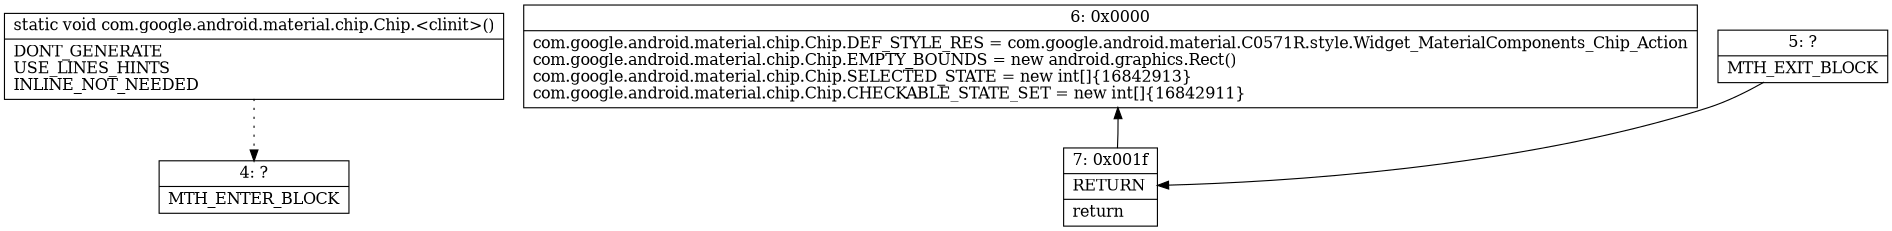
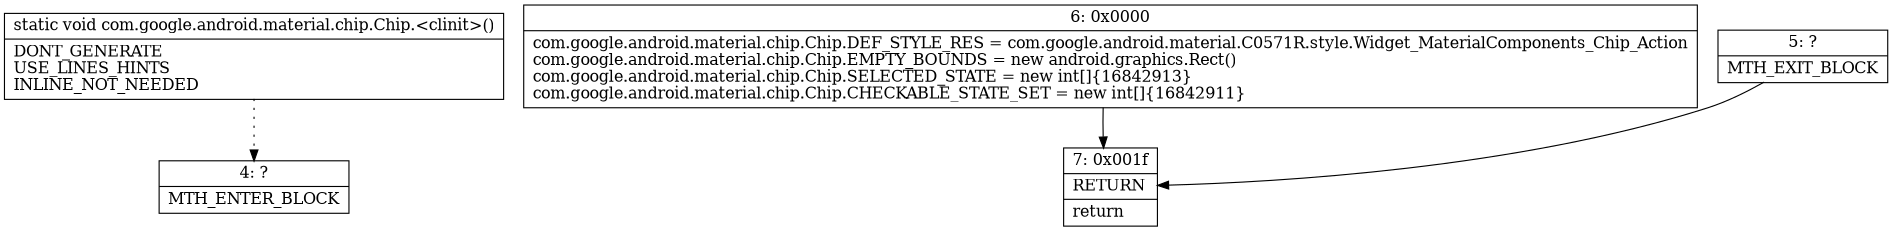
edge "7: 0x001f" -> "6: 0x0000": reversed
